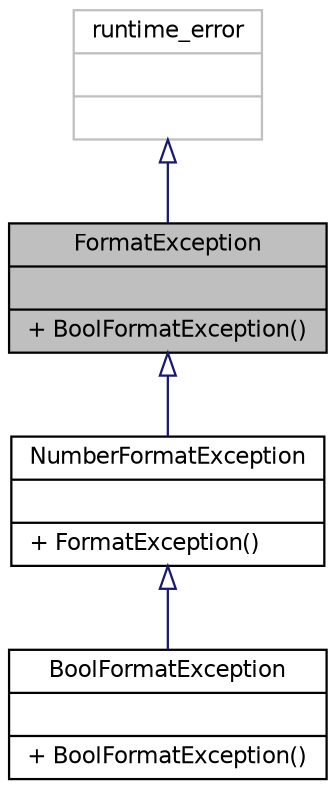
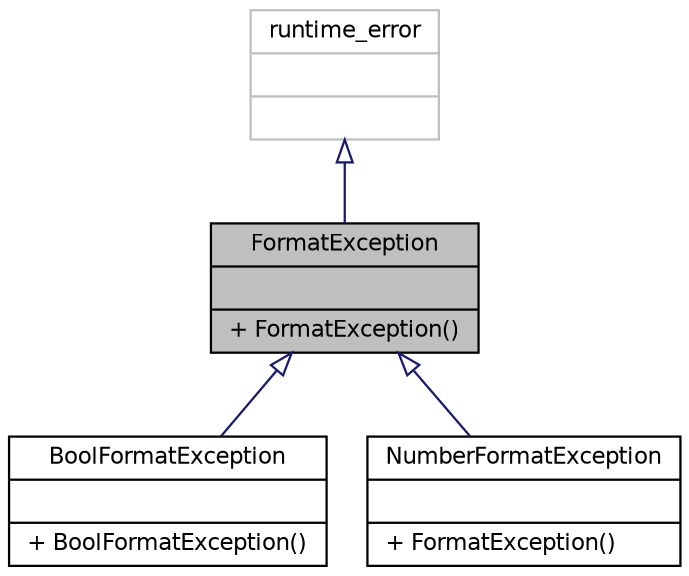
node "FormatException": text "+ BoolFormatException()" -> "+ FormatException()"
edge "BoolFormatException" -> "NumberFormatException": now "BoolFormatException" -> "FormatException"
